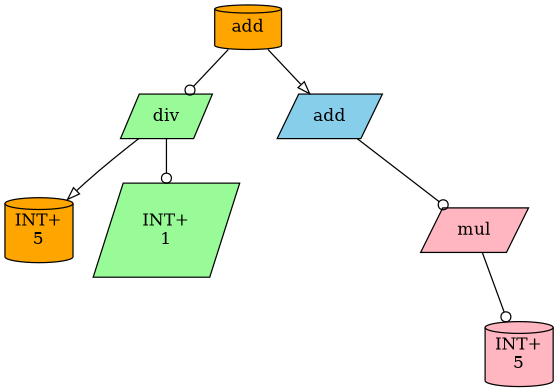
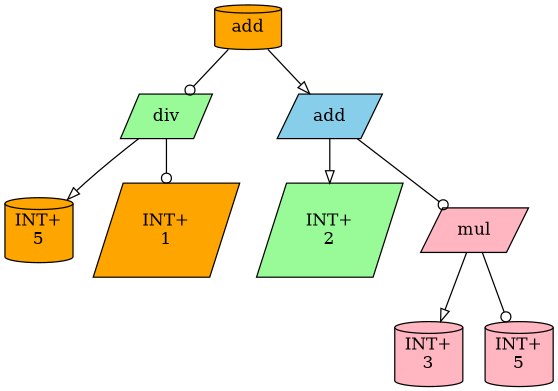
node "INT+ 1": fillcolor palegreen -> orange
node "INT+ 2": added
node "INT+ 3": added
